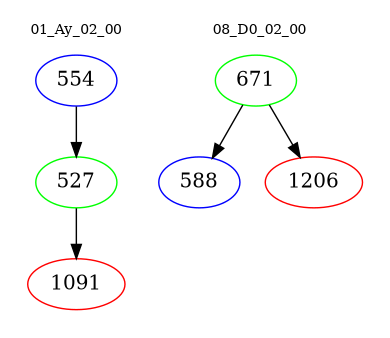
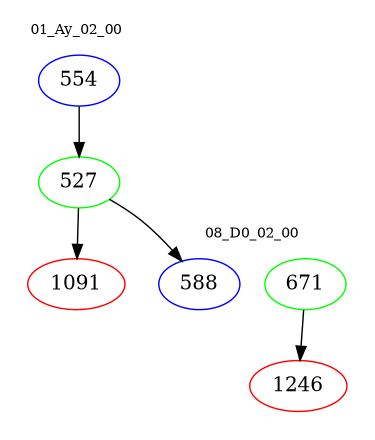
edge "671" -> "588": now "527" -> "588"
node "1206": label "1206" -> "1246"
